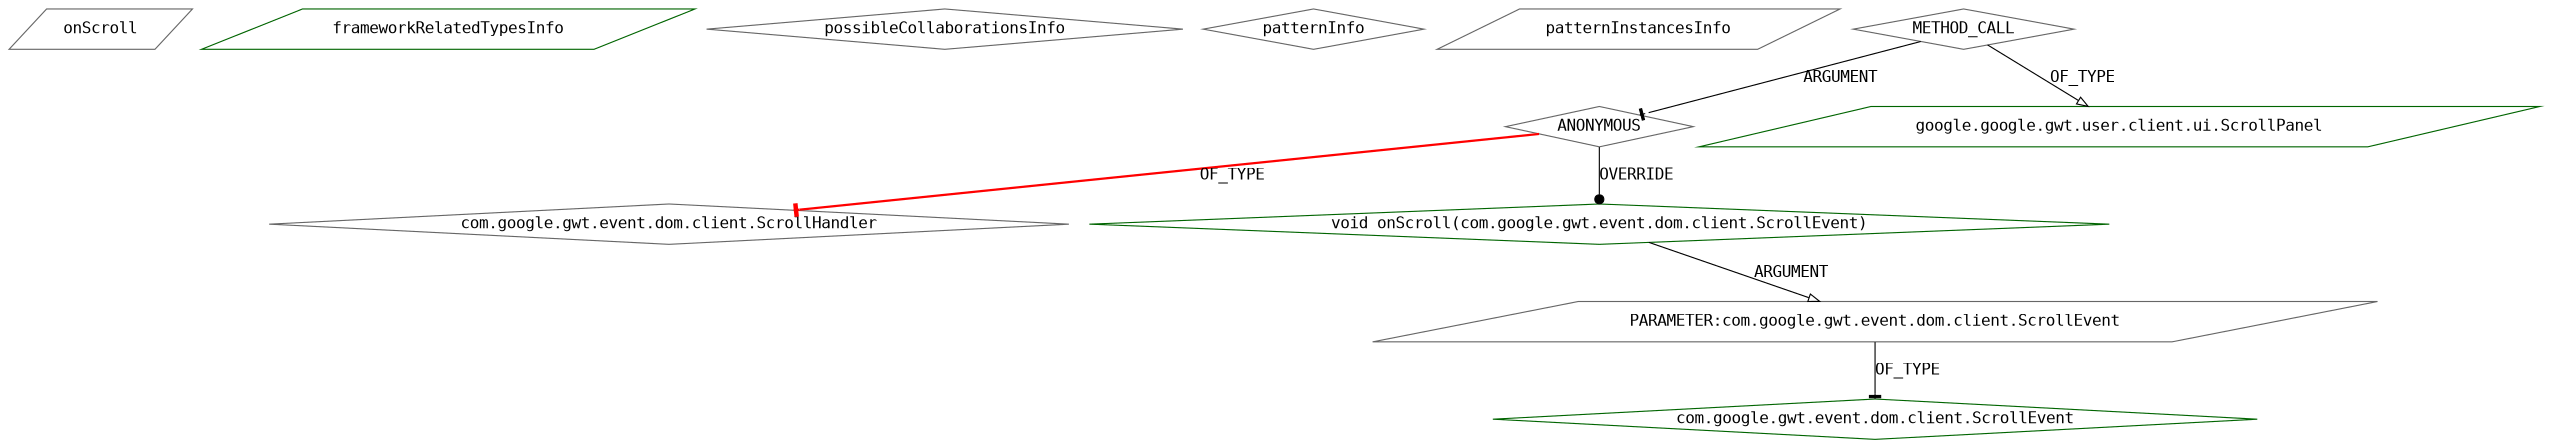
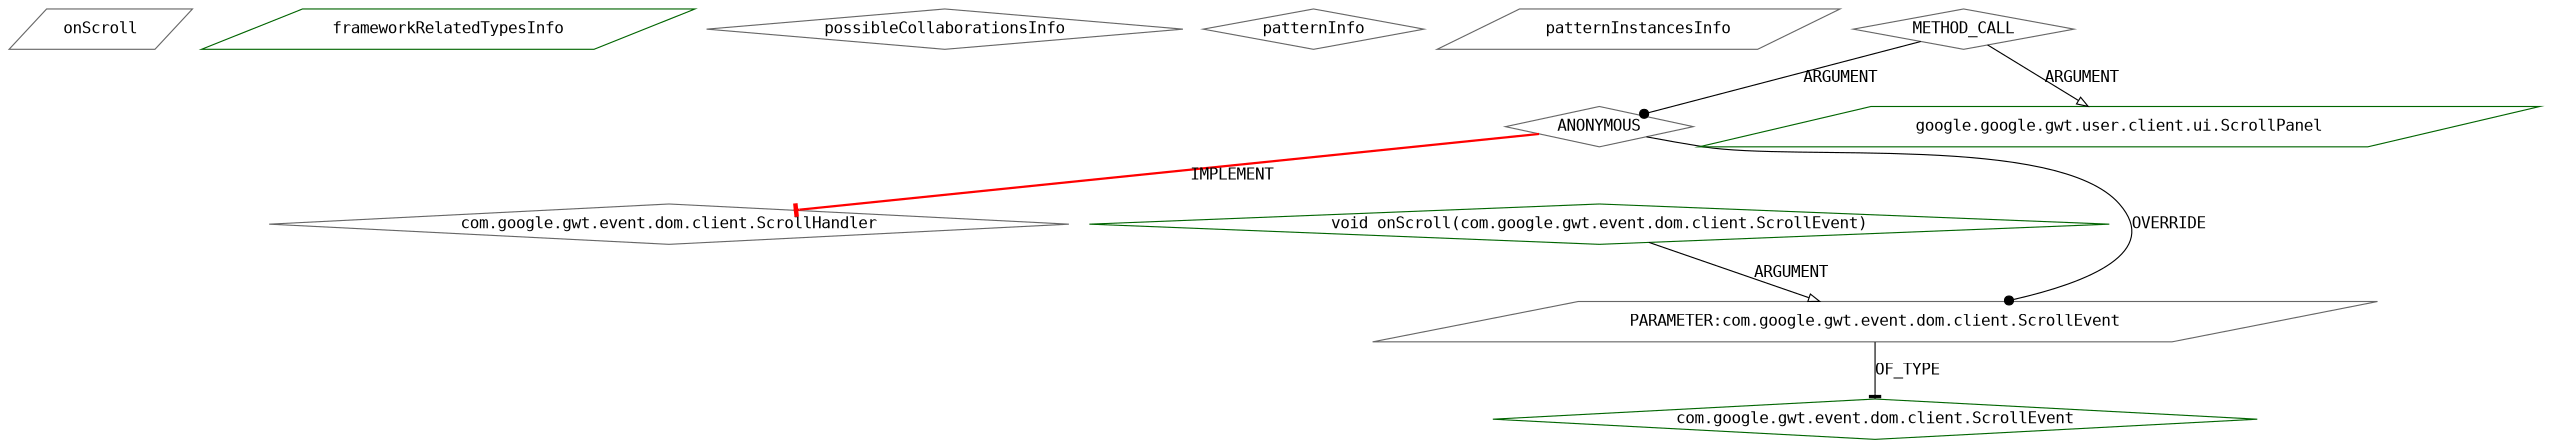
edge "METHOD_CALL" -> "ANONYMOUS": arrowhead tee -> dot
edge "METHOD_CALL" -> "google.google.gwt.user.client.ui.ScrollPanel": label "OF_TYPE" -> "ARGUMENT"
edge "ANONYMOUS" -> "void onScroll(com.google.gwt.event.dom.client.ScrollEvent)": now "ANONYMOUS" -> "PARAMETER:com.google.gwt.event.dom.client.ScrollEvent"
edge "ANONYMOUS" -> "com.google.gwt.event.dom.client.ScrollHandler": label "OF_TYPE" -> "IMPLEMENT"
